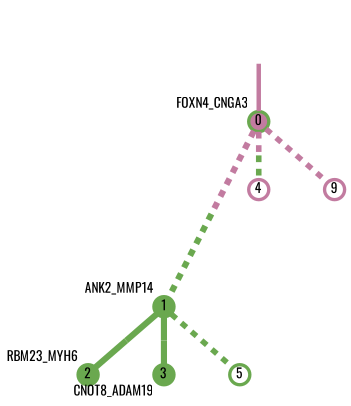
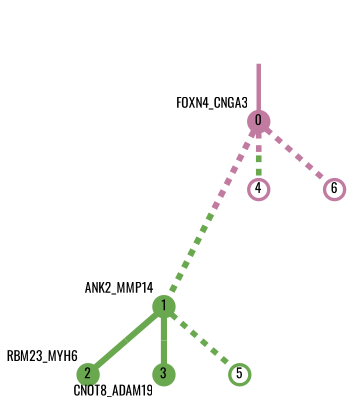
node "0 FOXN4_CNGA3": color #6aa84fff -> #c27ba0ff
node "9": label "9" -> "6"
